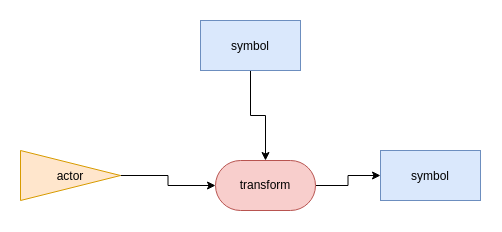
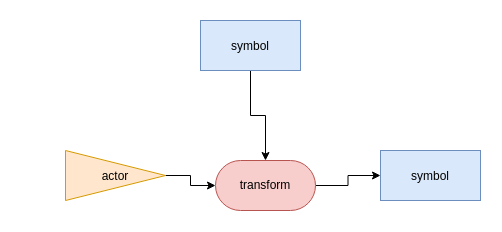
node "actor": moved (71, 176) -> (116, 176)
